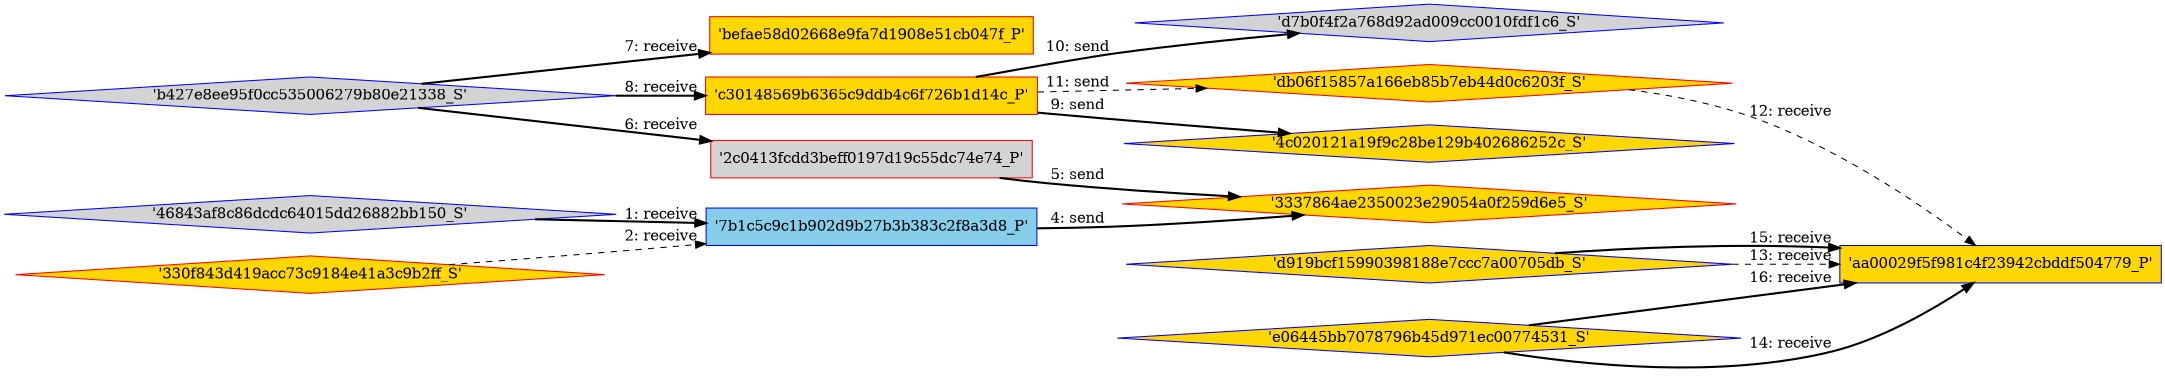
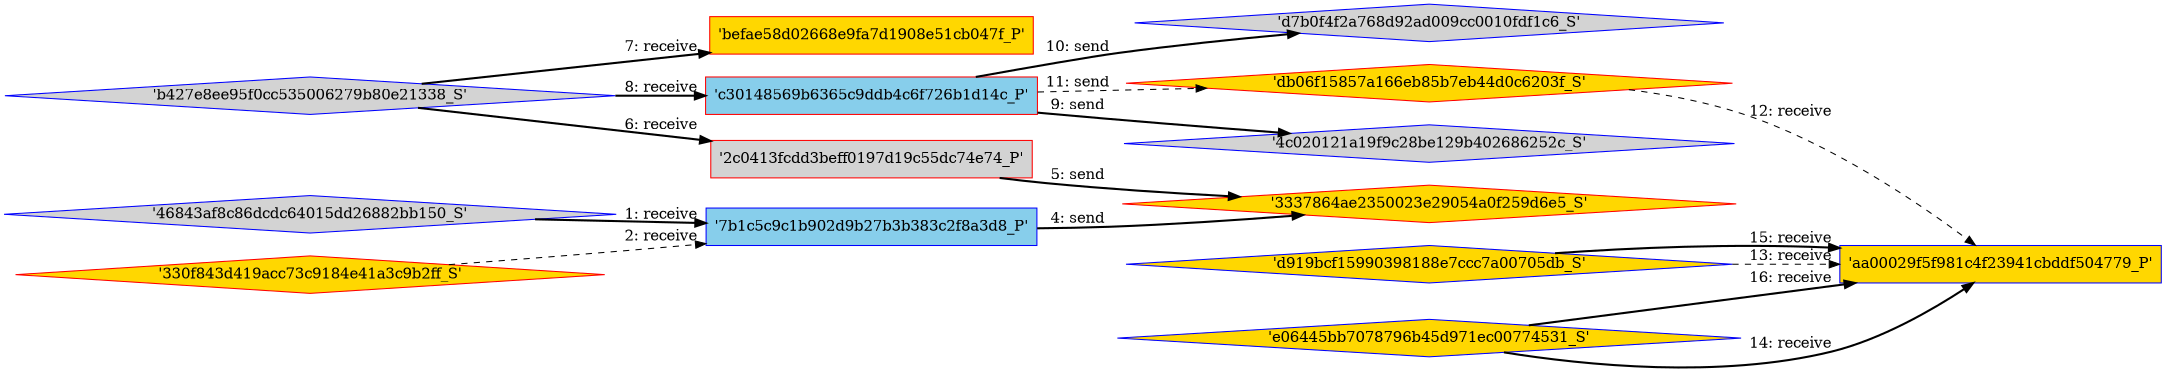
node "'c30148569b6365c9ddb4c6f726b1d14c_P'": fillcolor gold -> skyblue
node "'4c020121a19f9c28be129b402686252c_S'": fillcolor gold -> lightgrey
node "'aa00029f5f981c4f23942cbddf504779_P'": label "'aa00029f5f981c4f23942cbddf504779_P'" -> "'aa00029f5f981c4f23941cbddf504779_P'"
